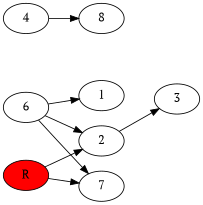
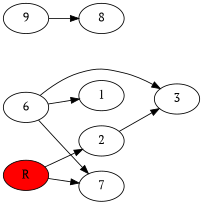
node "4": label "4" -> "9"
edge "6" -> "2": now "6" -> "3"
